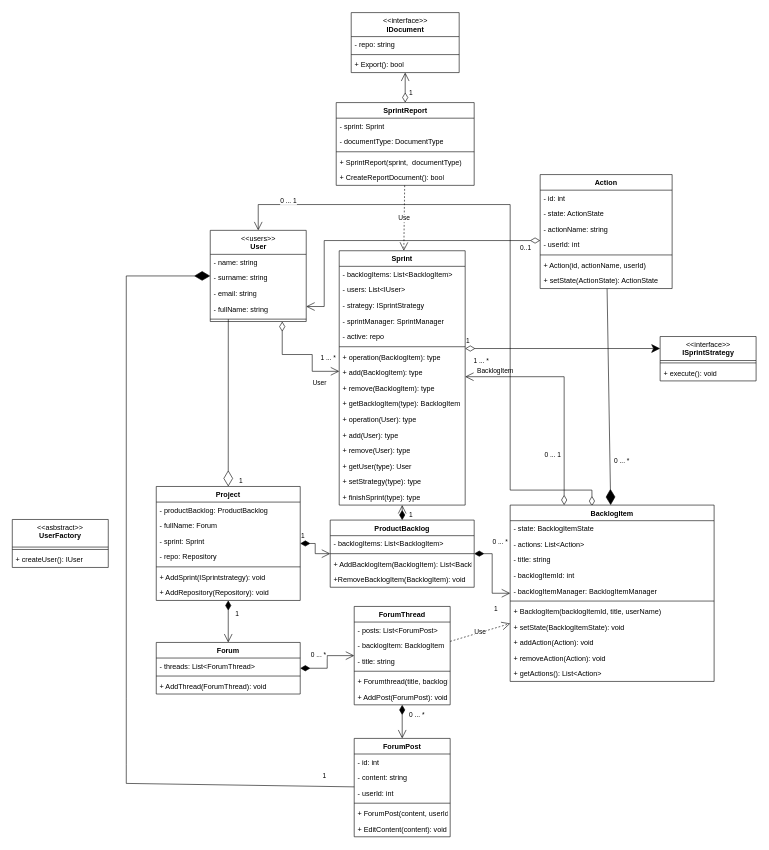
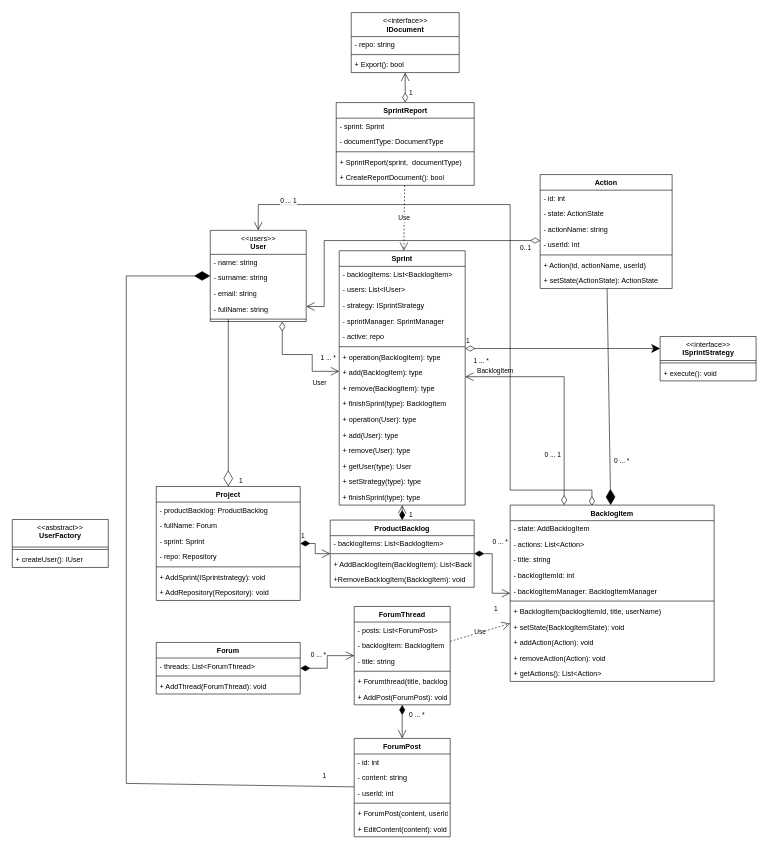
node "+ getBacklogItem(type): BacklogItem": label "+ getBacklogItem(type): BacklogItem" -> "+ finishSprint(type): BacklogItem"
node "- state: BacklogItemState": label "- state: BacklogItemState" -> "- state: AddBacklogItem"
edge "Project" -- "Forum": removed, label "1"
